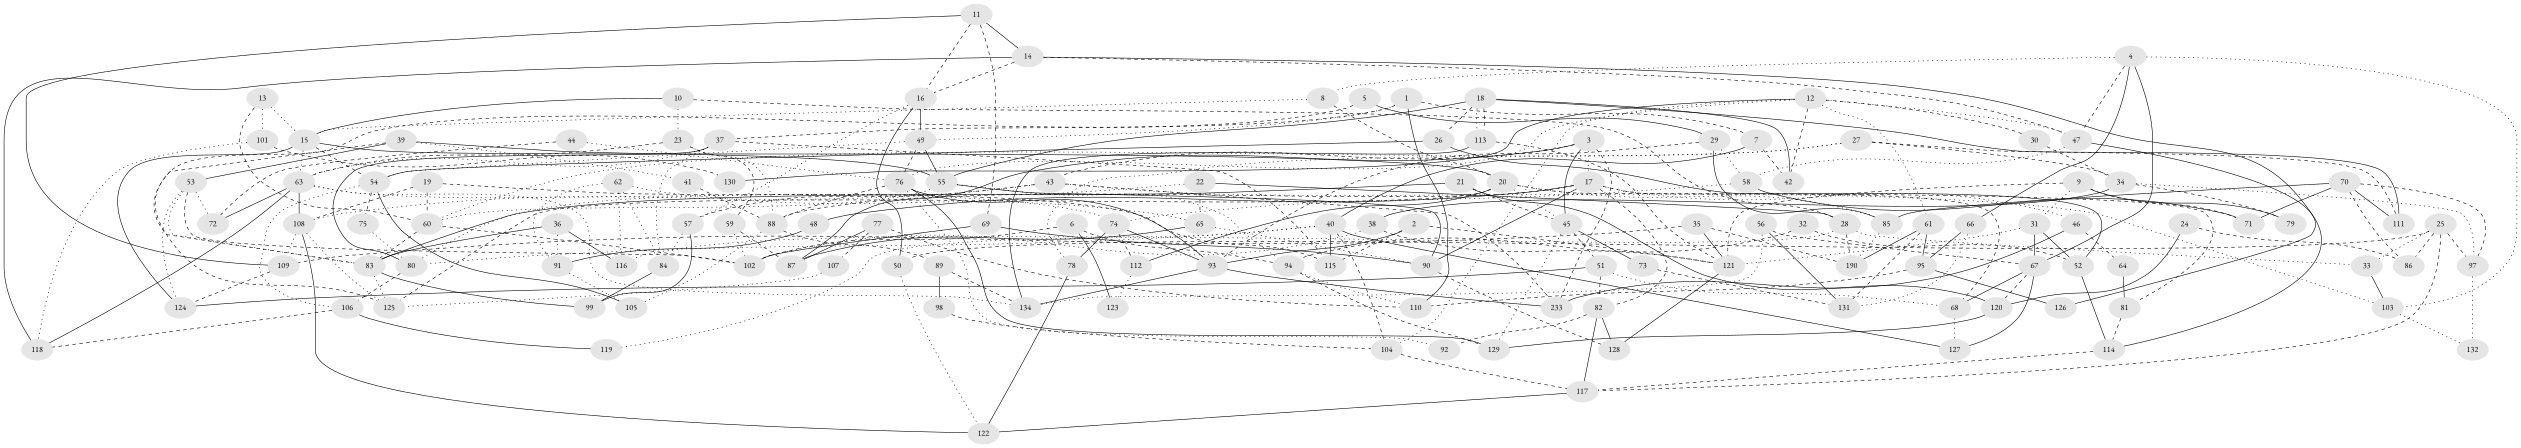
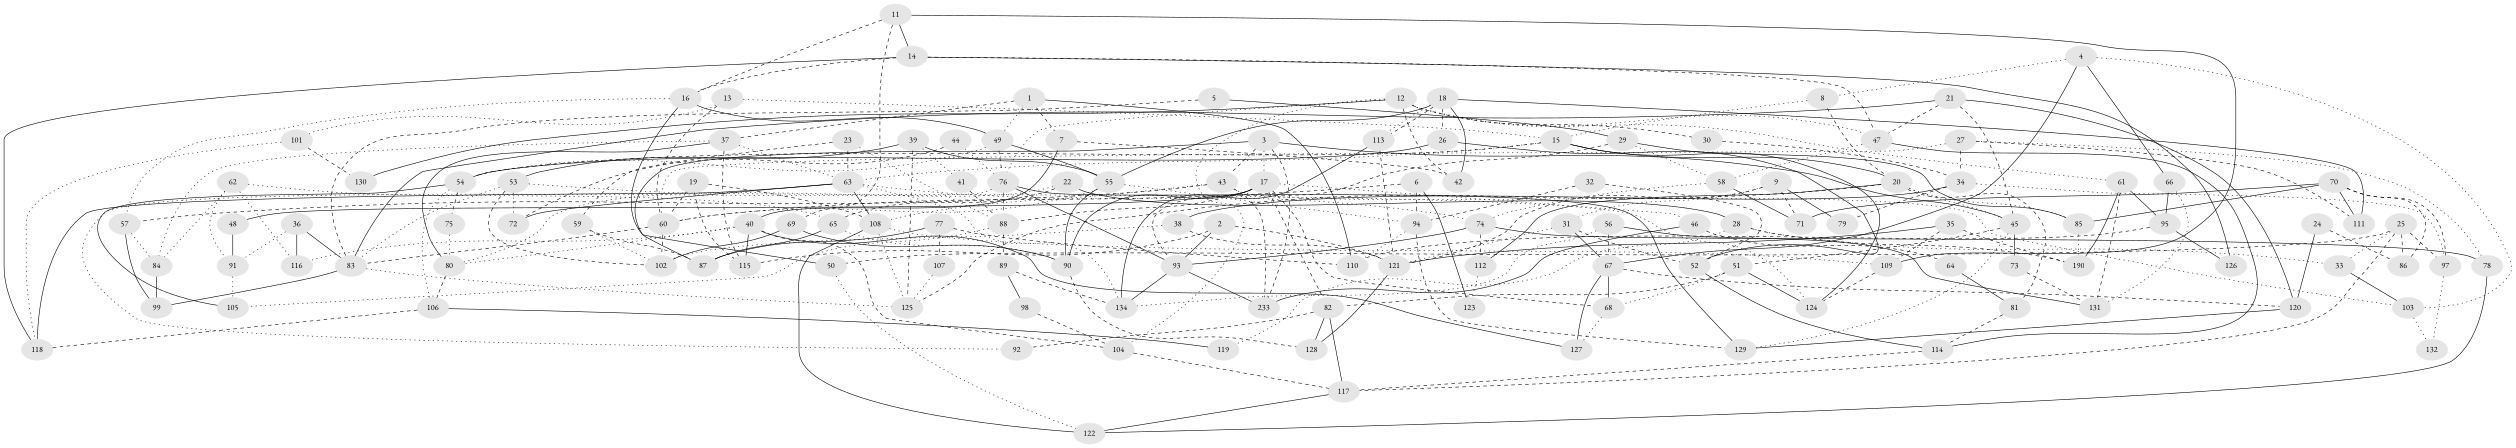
node "10": removed
edge "4" -- "47": now "21" -- "47"
edge "6" -- "102": now "6" -- "60"
edge "31" -- "52": style solid -> dashed
